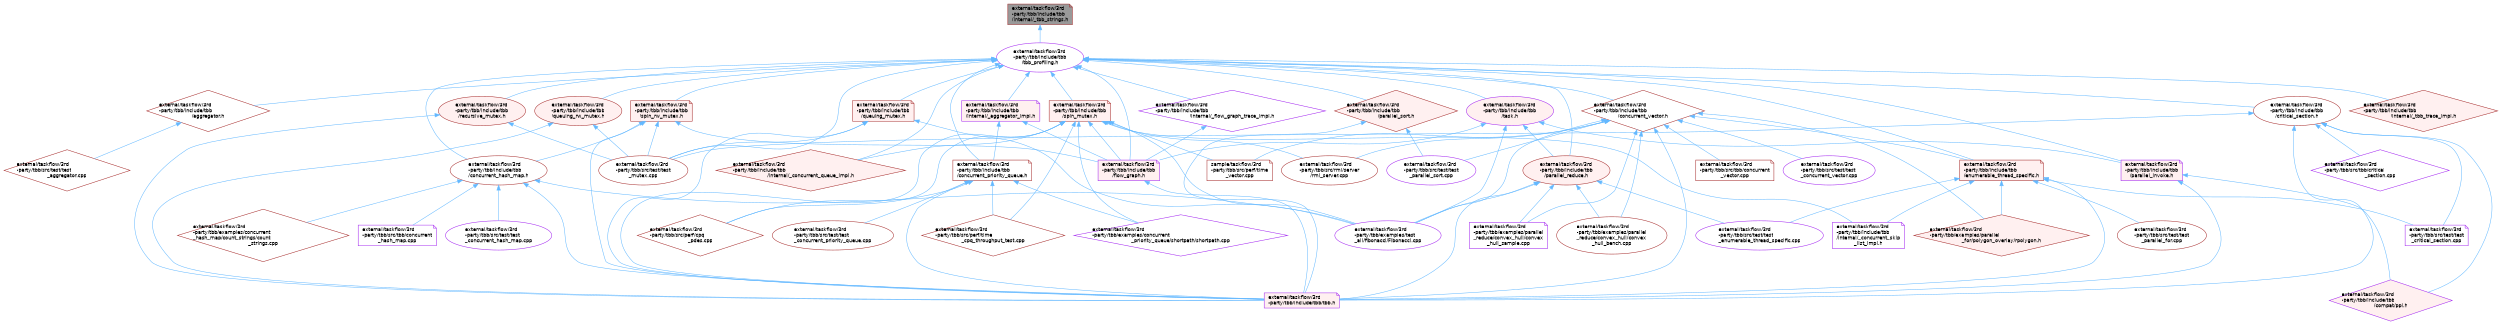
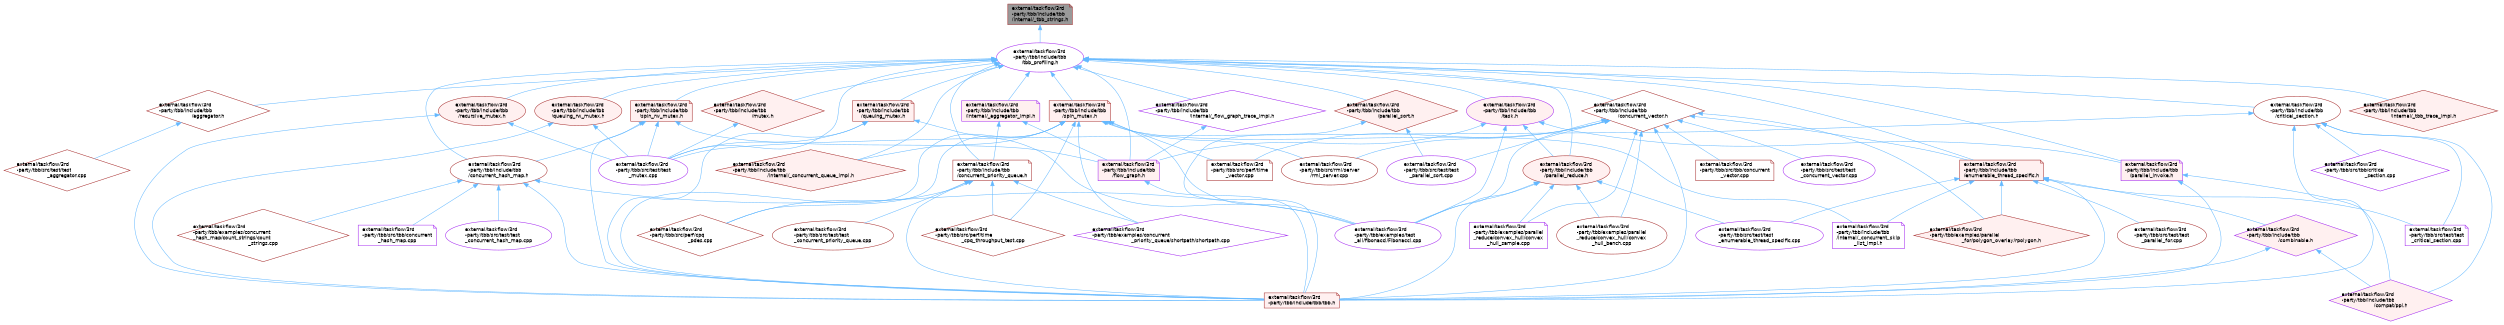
node "external/taskflow/3rd -party/tbb/include/tbb /mutex.h": added
edge "external/taskflow/3rd -party/tbb/include/tbb /flow_graph.h" -> "external/taskflow/3rd -party/tbb/include/tbb /spin_mutex.h": removed
node "external/taskflow/3rd -party/tbb/src/test/test _mutex.cpp": color brown -> purple
node "sample/taskflow/3rd -party/tbb/src/perf/time _vector.cpp": label "sample/taskflow/3rd -party/tbb/src/perf/time _vector.cpp" -> "external/taskflow/3rd -party/tbb/src/perf/time _vector.cpp"
node "external/taskflow/3rd -party/tbb/include/tbb /combinable.h": added
node "external/taskflow/3rd -party/tbb/include/tbb/tbb.h": color purple -> brown
